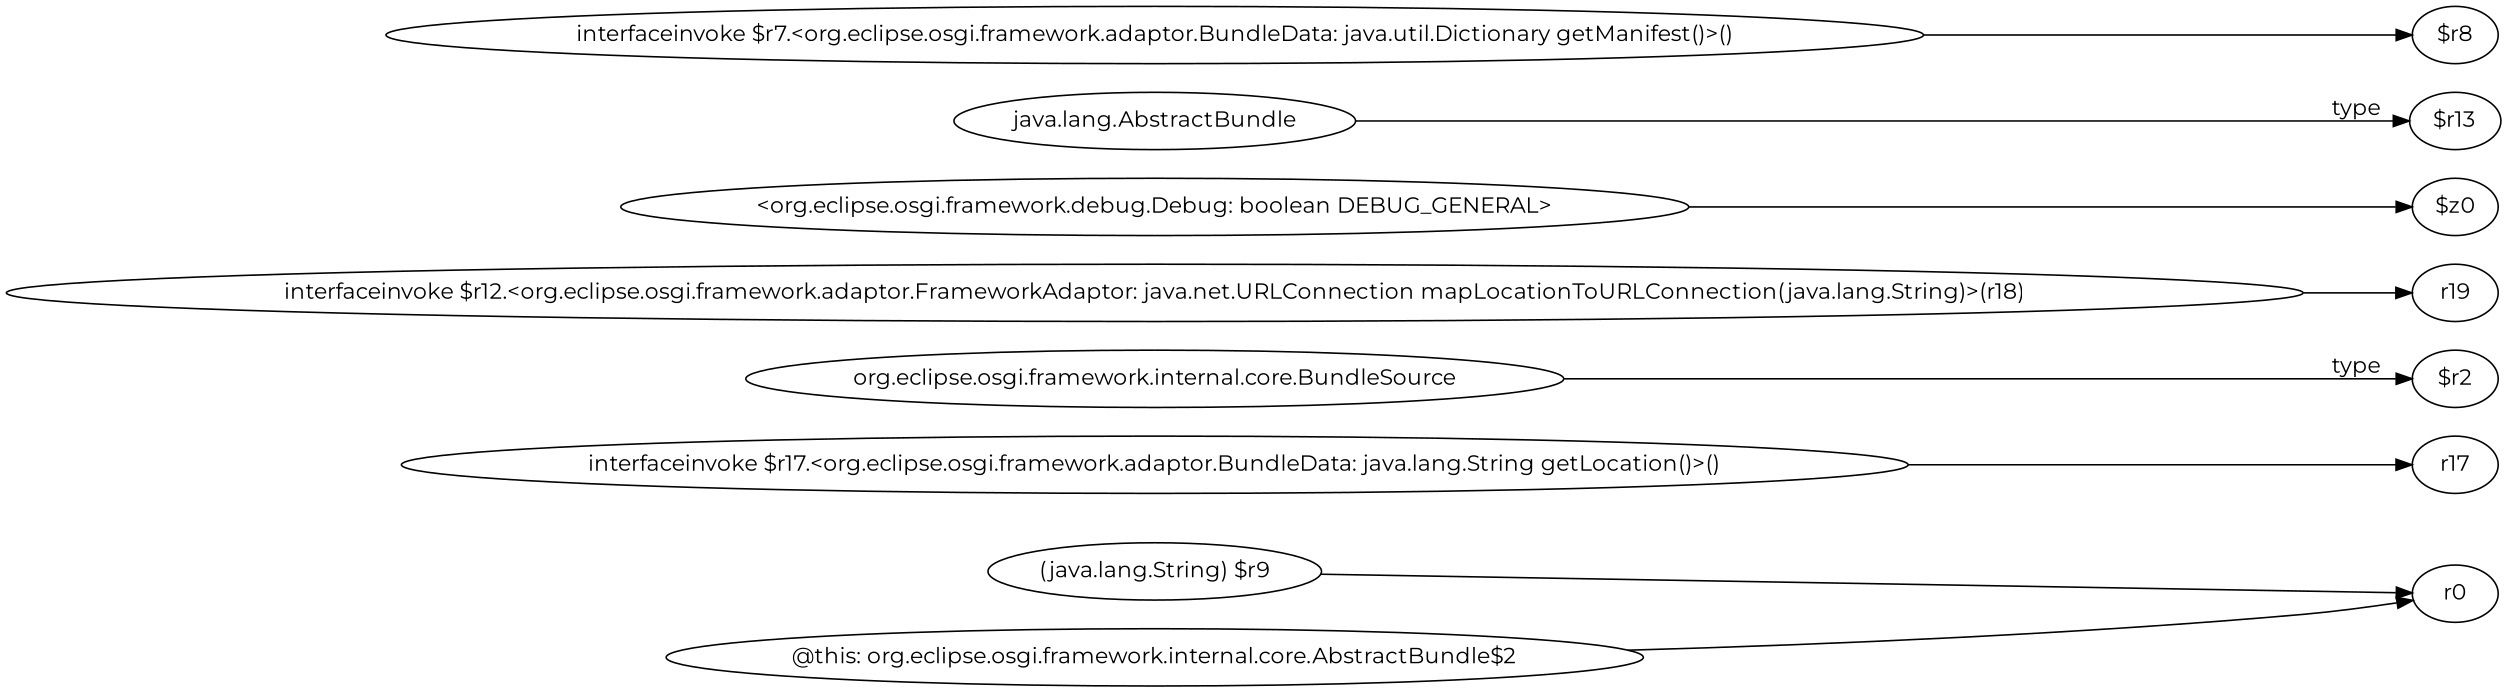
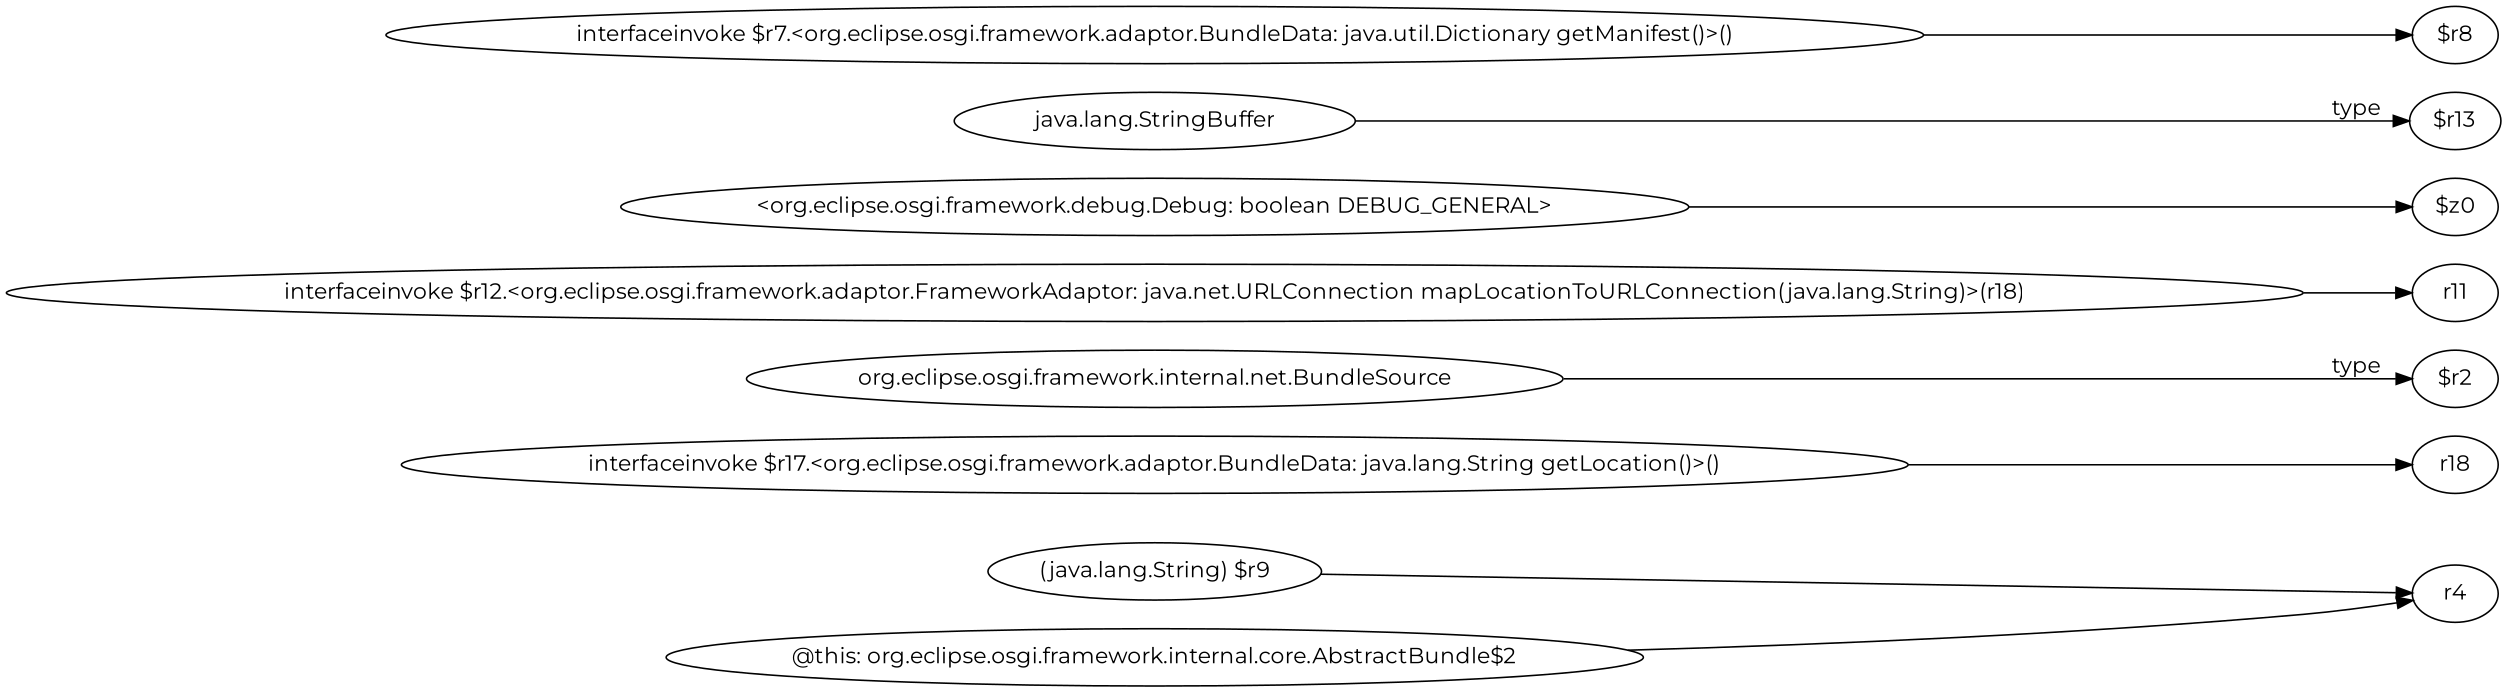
node "java.lang.AbstractBundle": label "java.lang.AbstractBundle" -> "java.lang.StringBuffer"
node "r19": label "r19" -> "r11"
node "org.eclipse.osgi.framework.internal.core.BundleSource": label "org.eclipse.osgi.framework.internal.core.BundleSource" -> "org.eclipse.osgi.framework.internal.net.BundleSource"
node "r17": label "r17" -> "r18"
node "r0": label "r0" -> "r4"
